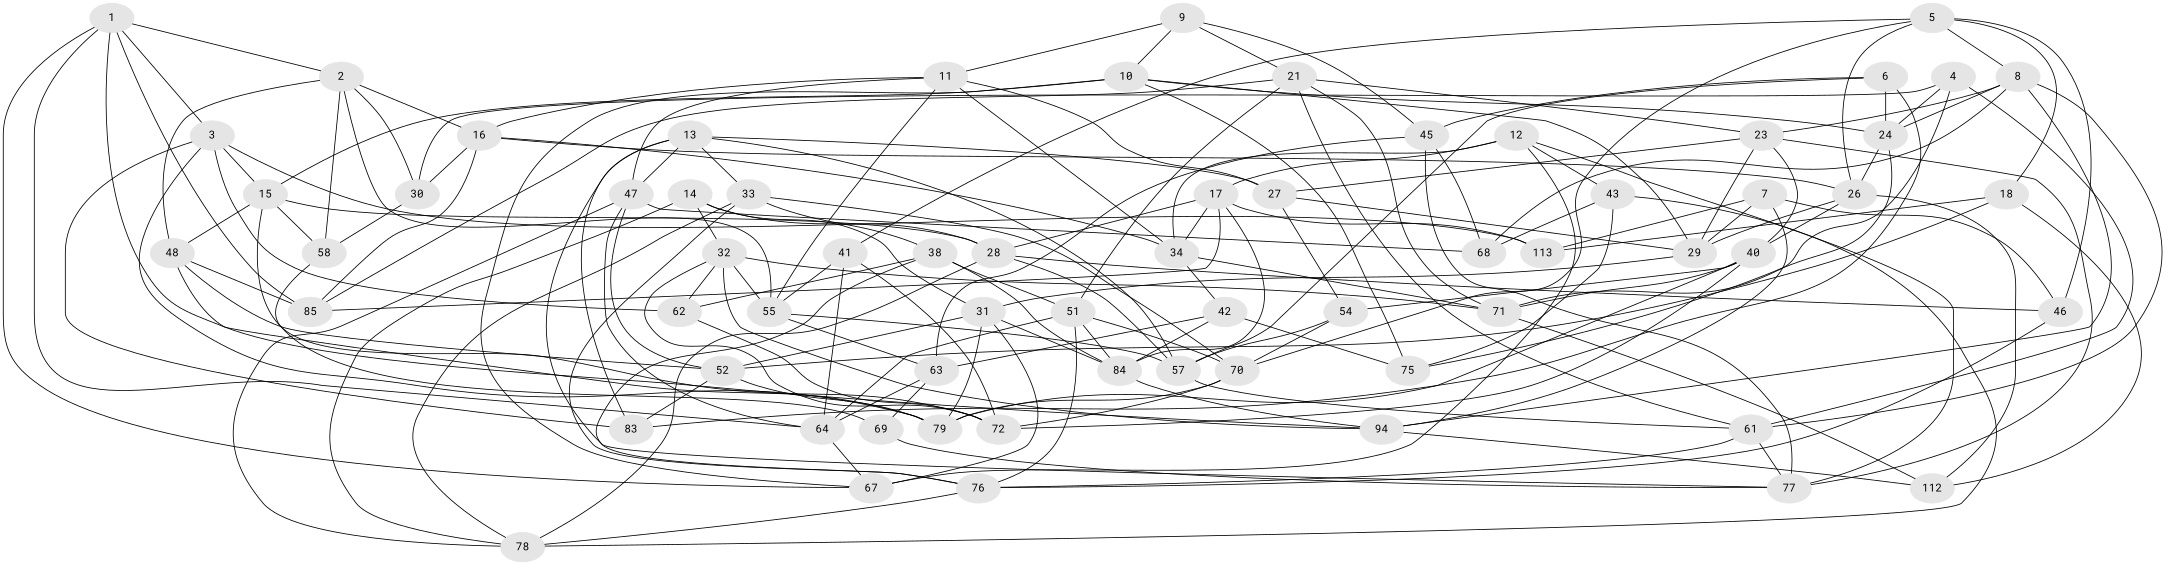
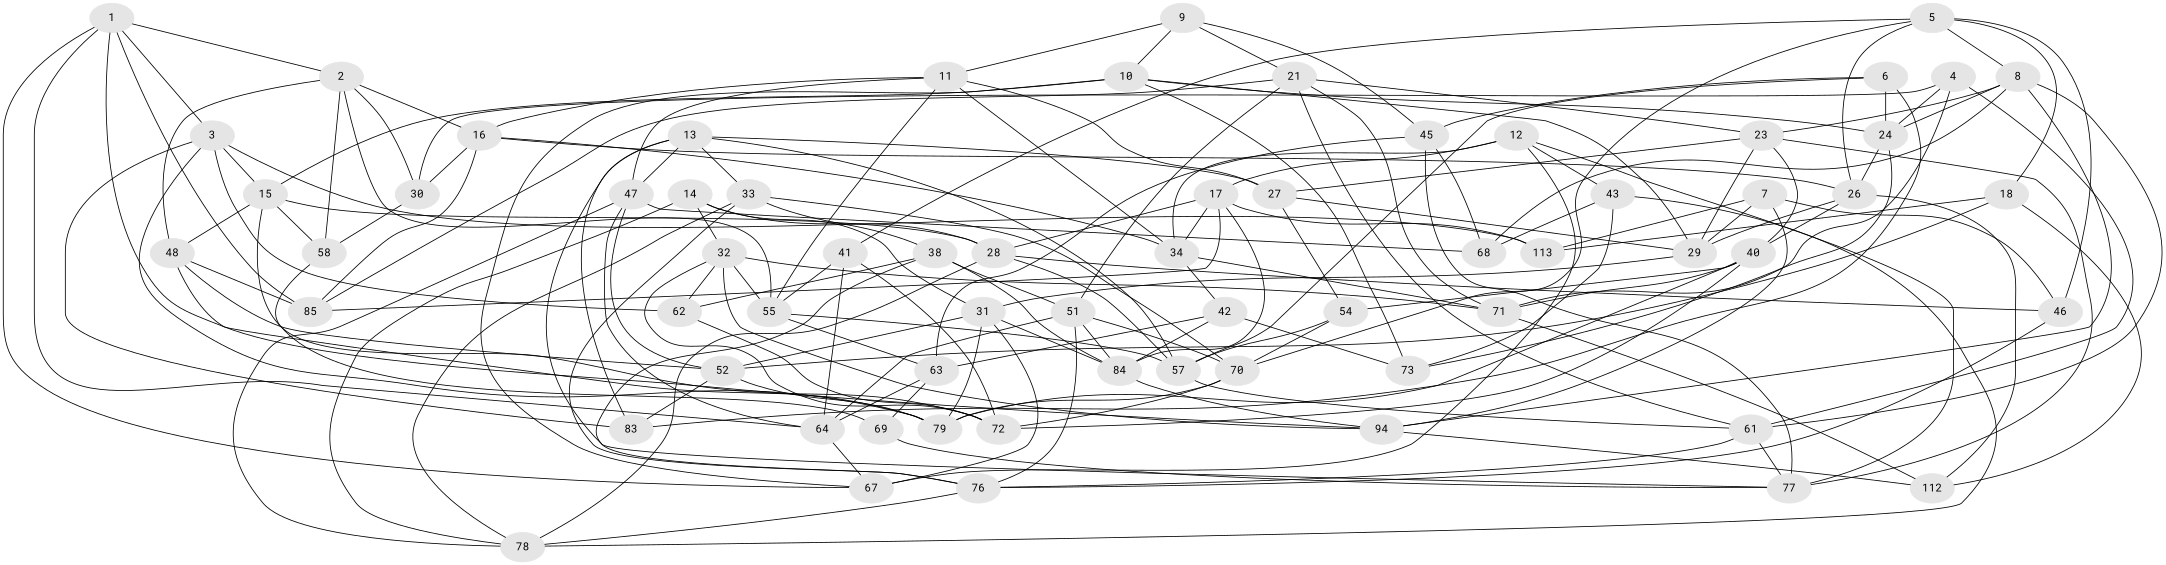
node "75": label "75" -> "73"
